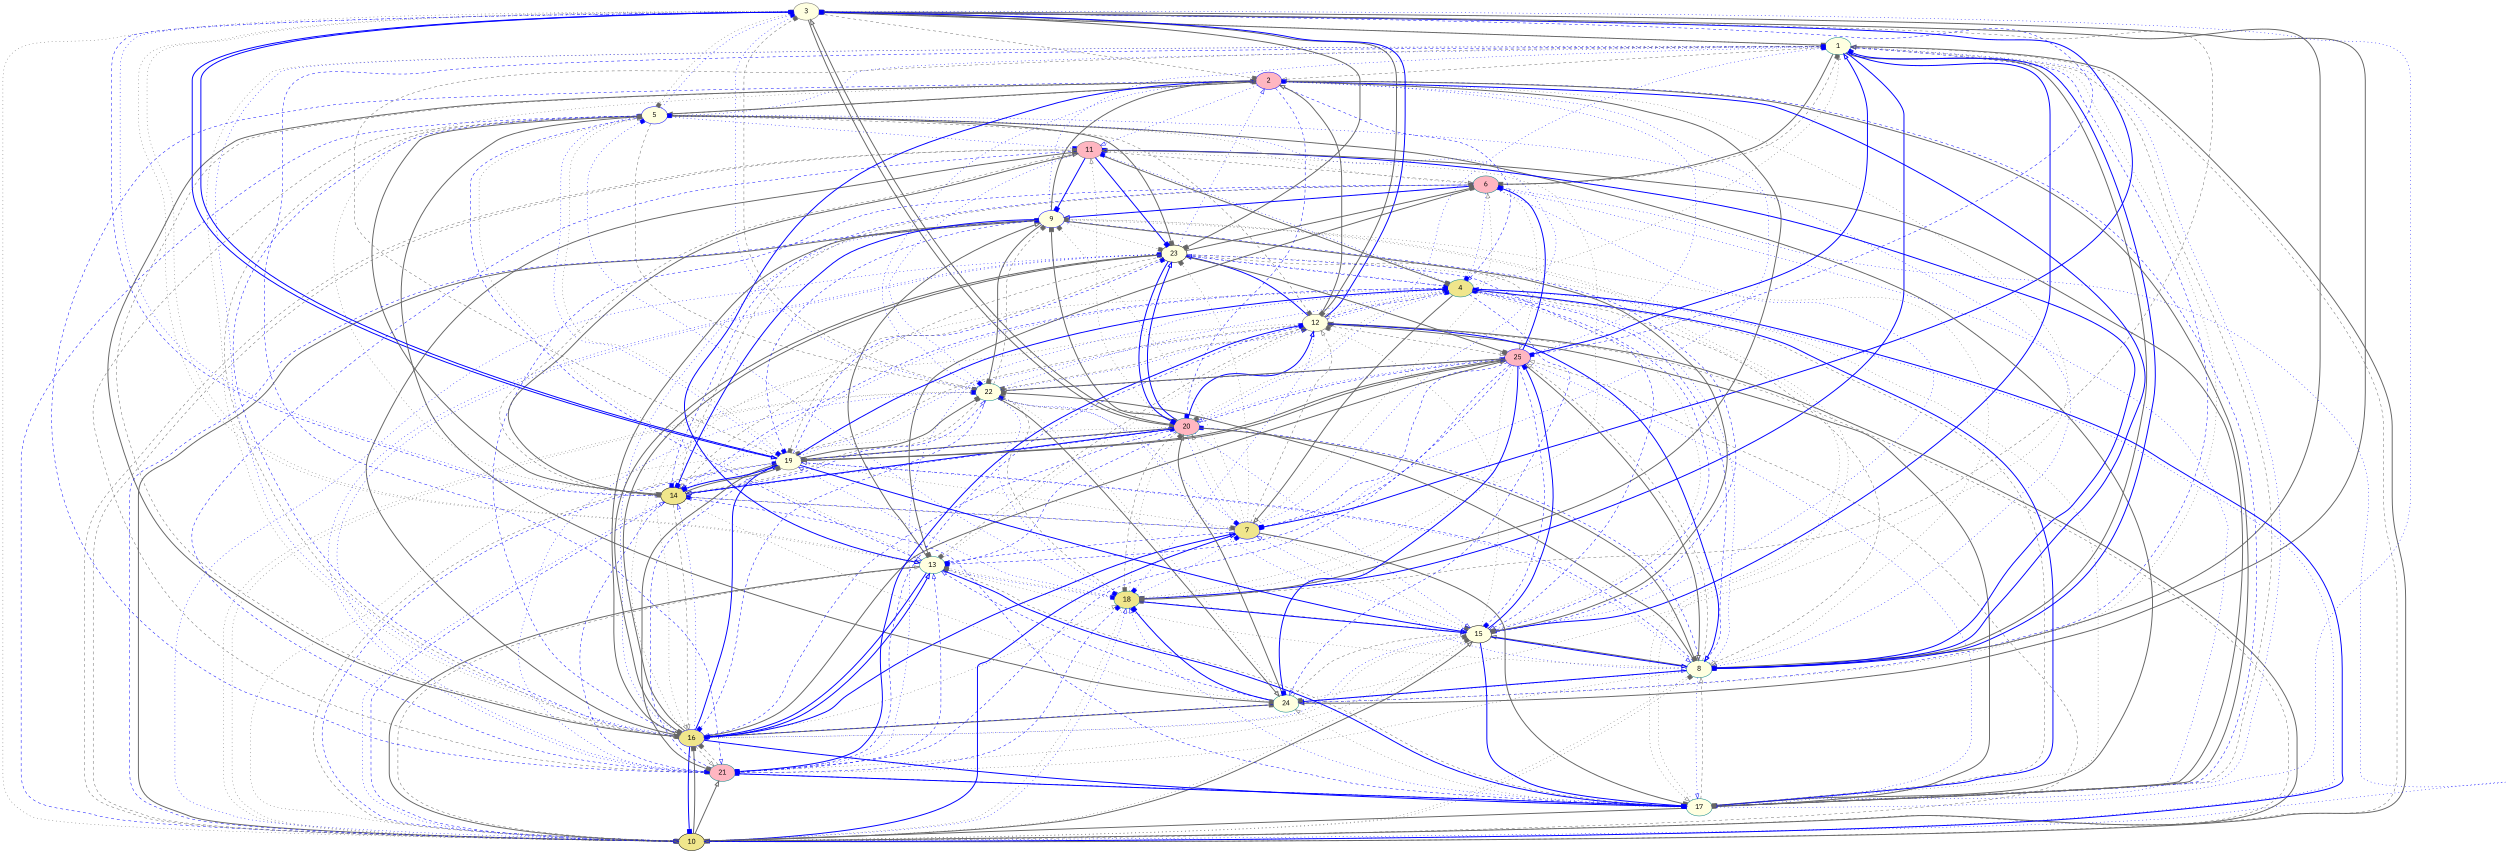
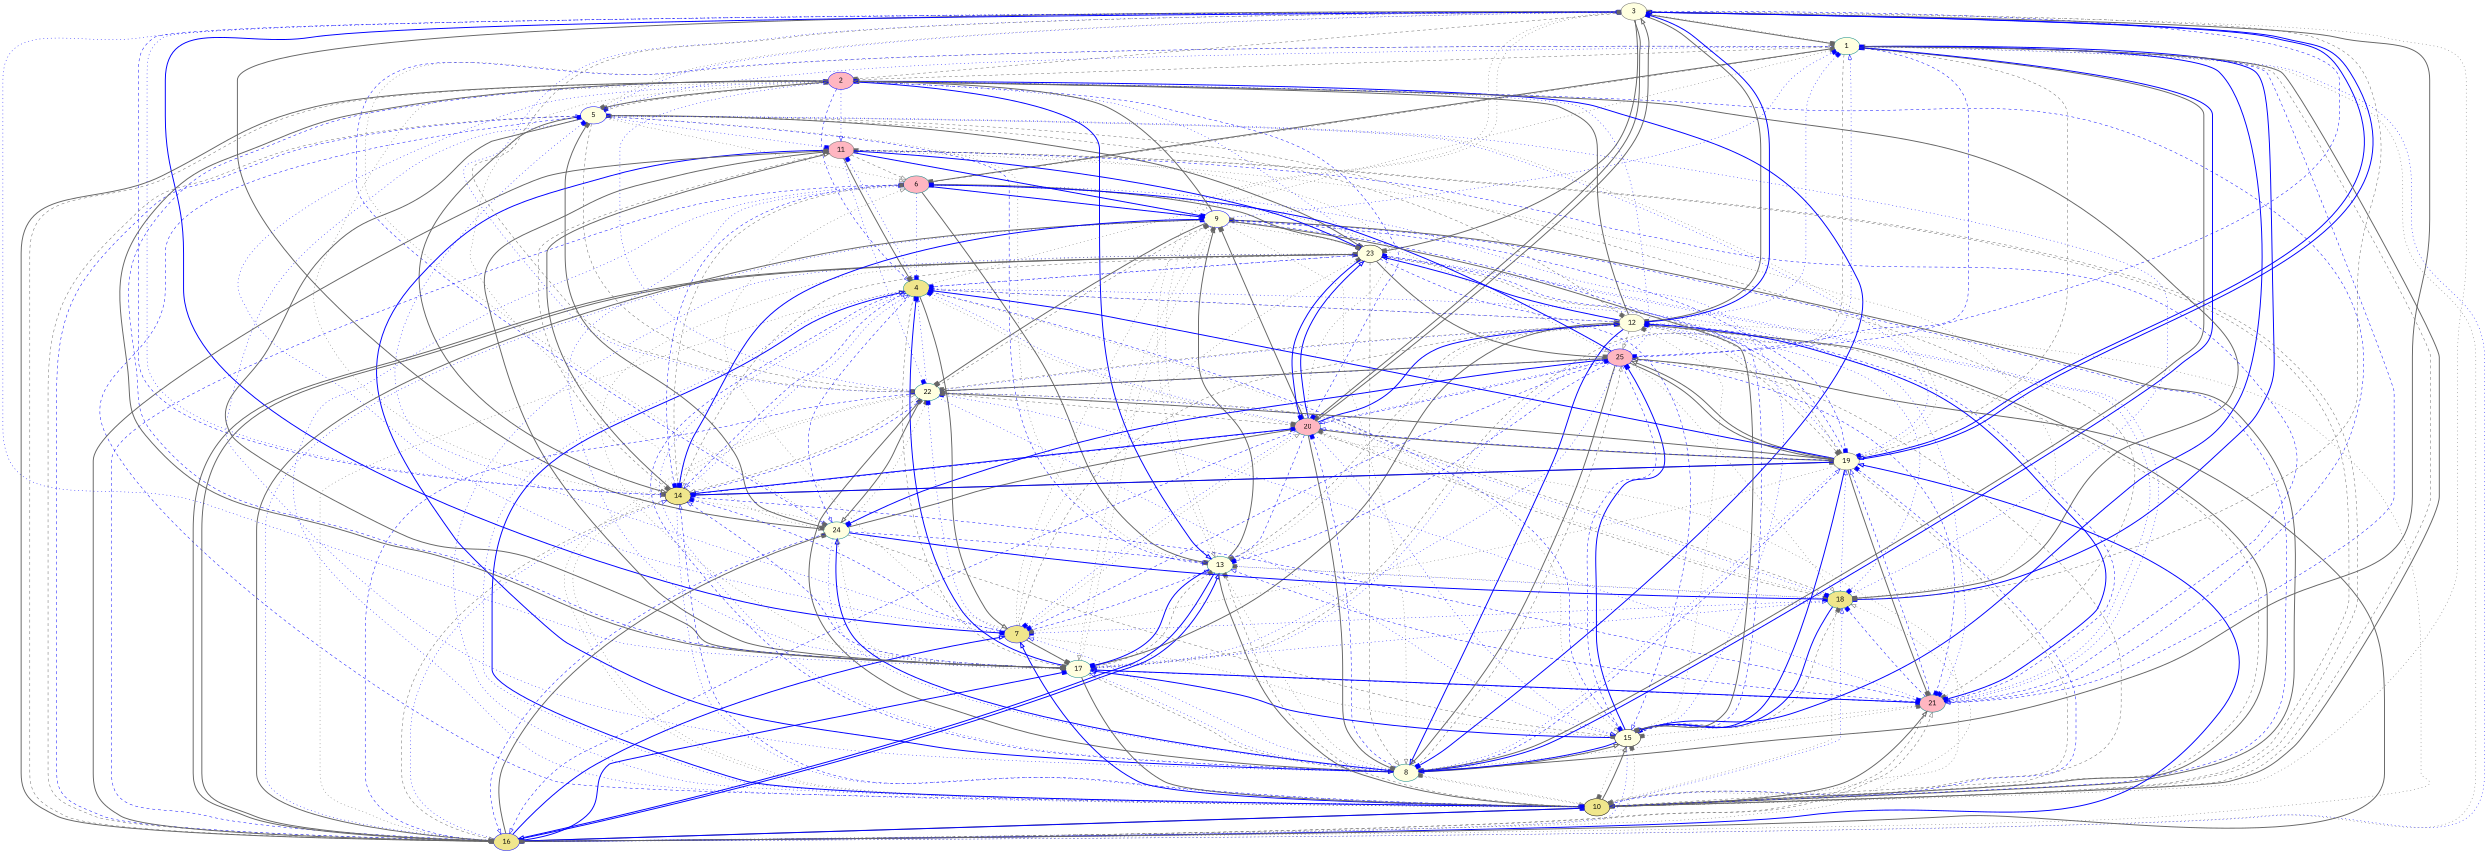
edge "25" -> "1": style bold -> dashed
edge "14" -> "7": removed
